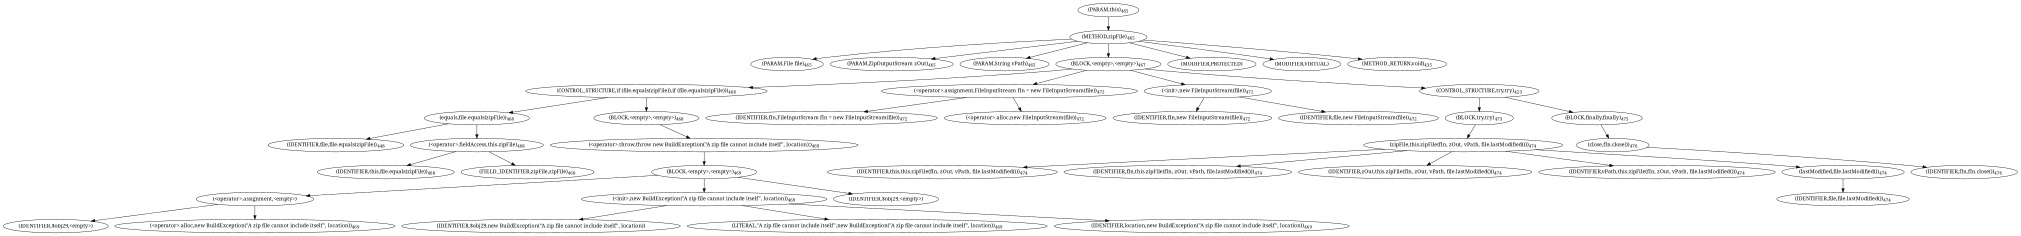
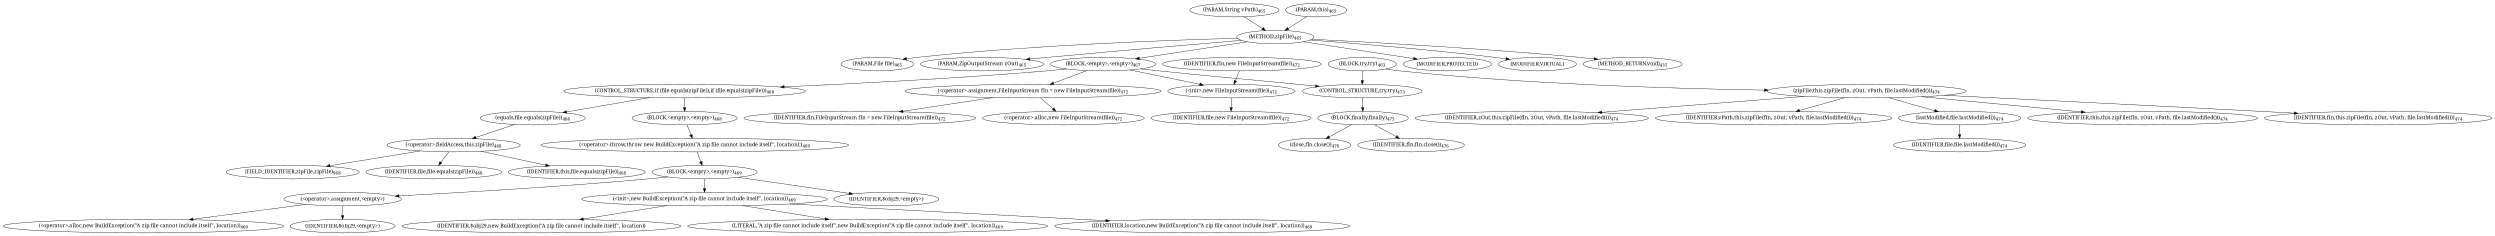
edge "(METHOD,zipFile)" -> "(PARAM,String vPath)": reversed
node "(CONTROL_STRUCTURE,try,try)": text "423" -> "473"
edge "(<init>,new FileInputStream(file))" -> "(IDENTIFIER,fIn,new FileInputStream(file))": reversed
edge "(CONTROL_STRUCTURE,try,try)" -> "(BLOCK,try,try)": reversed
node "(equals,file.equals(zipFile))": text "468" -> "488"
node "(BLOCK,try,try)": text "473" -> "463"
edge "(equals,file.equals(zipFile))" -> "(IDENTIFIER,file,file.equals(zipFile))": now "(<operator>.fieldAccess,this.zipFile)" -> "(IDENTIFIER,file,file.equals(zipFile))"
node "(IDENTIFIER,file,file.equals(zipFile))": text "448" -> "468"
edge "(close,fIn.close())" -> "(IDENTIFIER,fIn,fIn.close())": now "(BLOCK,finally,finally)" -> "(IDENTIFIER,fIn,fIn.close())"
node "(FIELD_IDENTIFIER,zipFile,zipFile)": text "468" -> "968"
